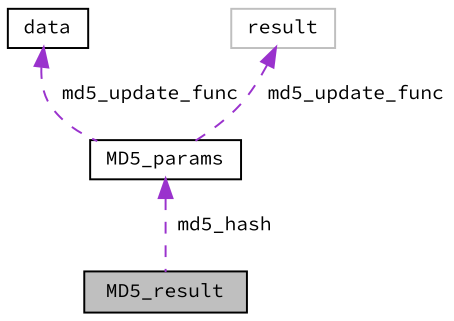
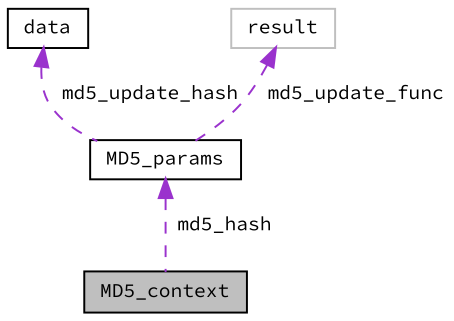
edge "MD5_params" -> "data": label " md5_update_func" -> " md5_update_hash"
node "MD5_result": label "MD5_result" -> "MD5_context"
